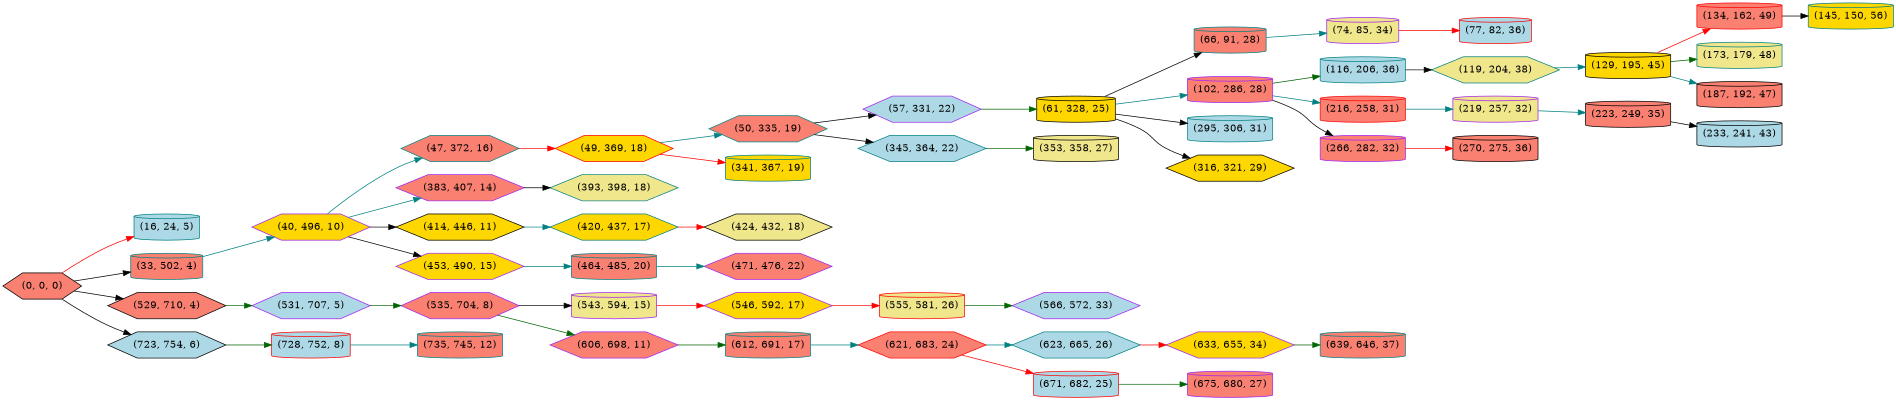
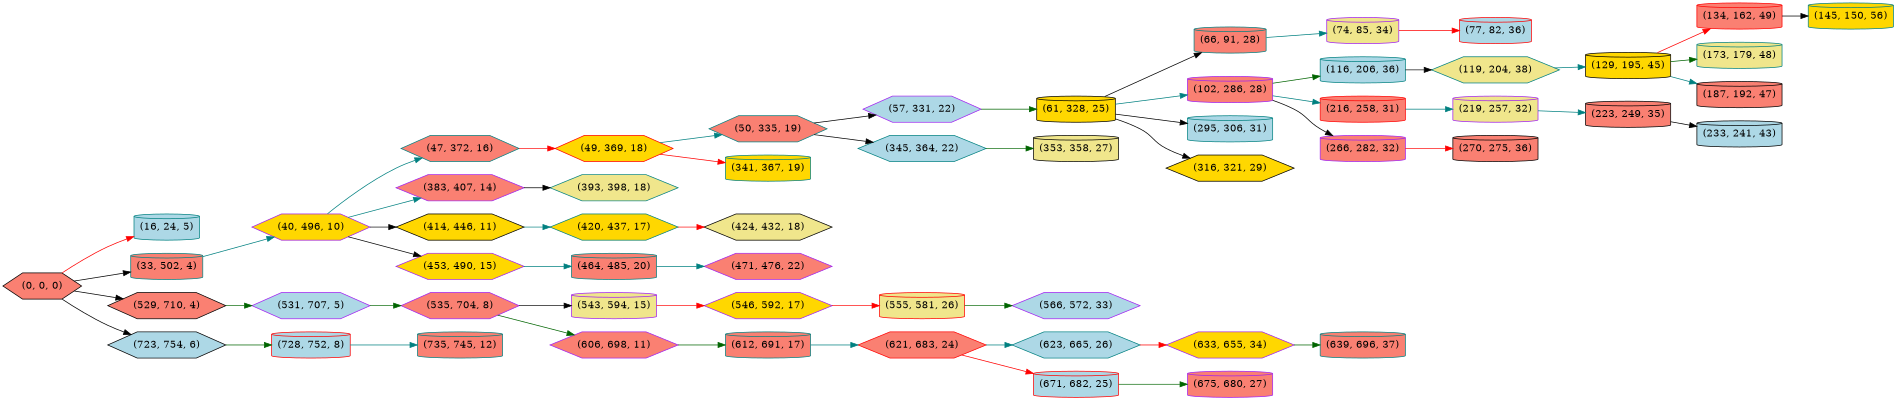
node "(639, 646, 37)": label "(639, 646, 37)" -> "(639, 696, 37)"
